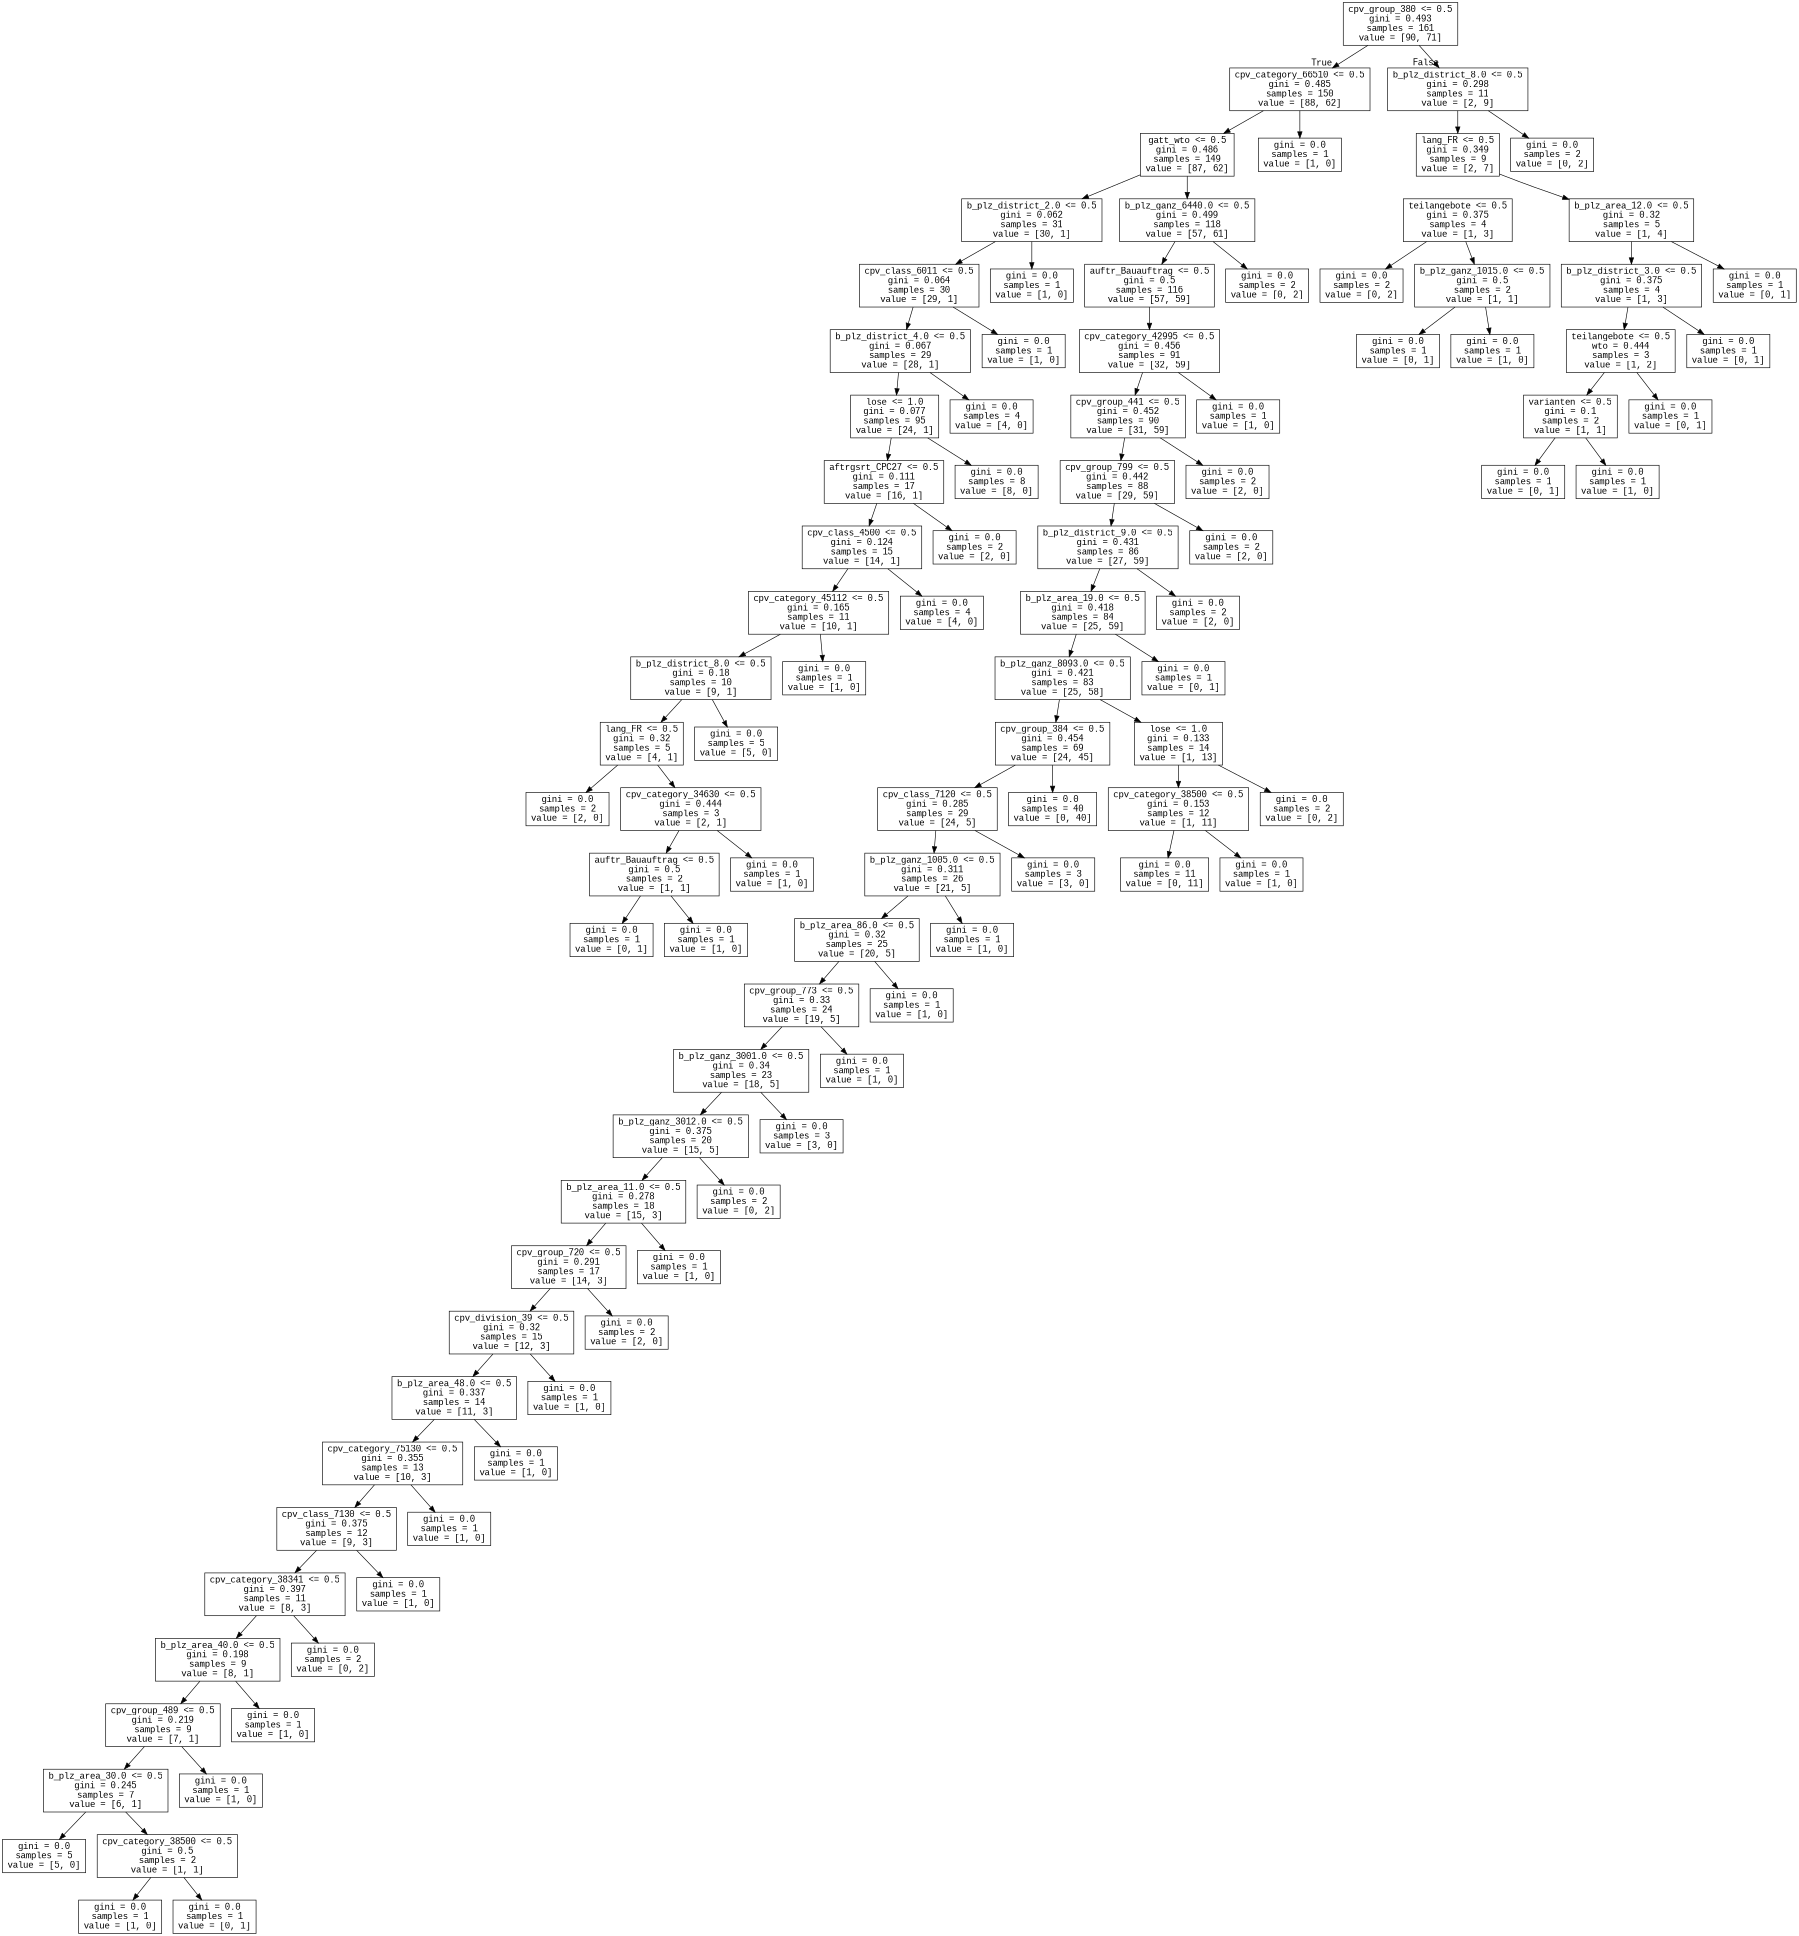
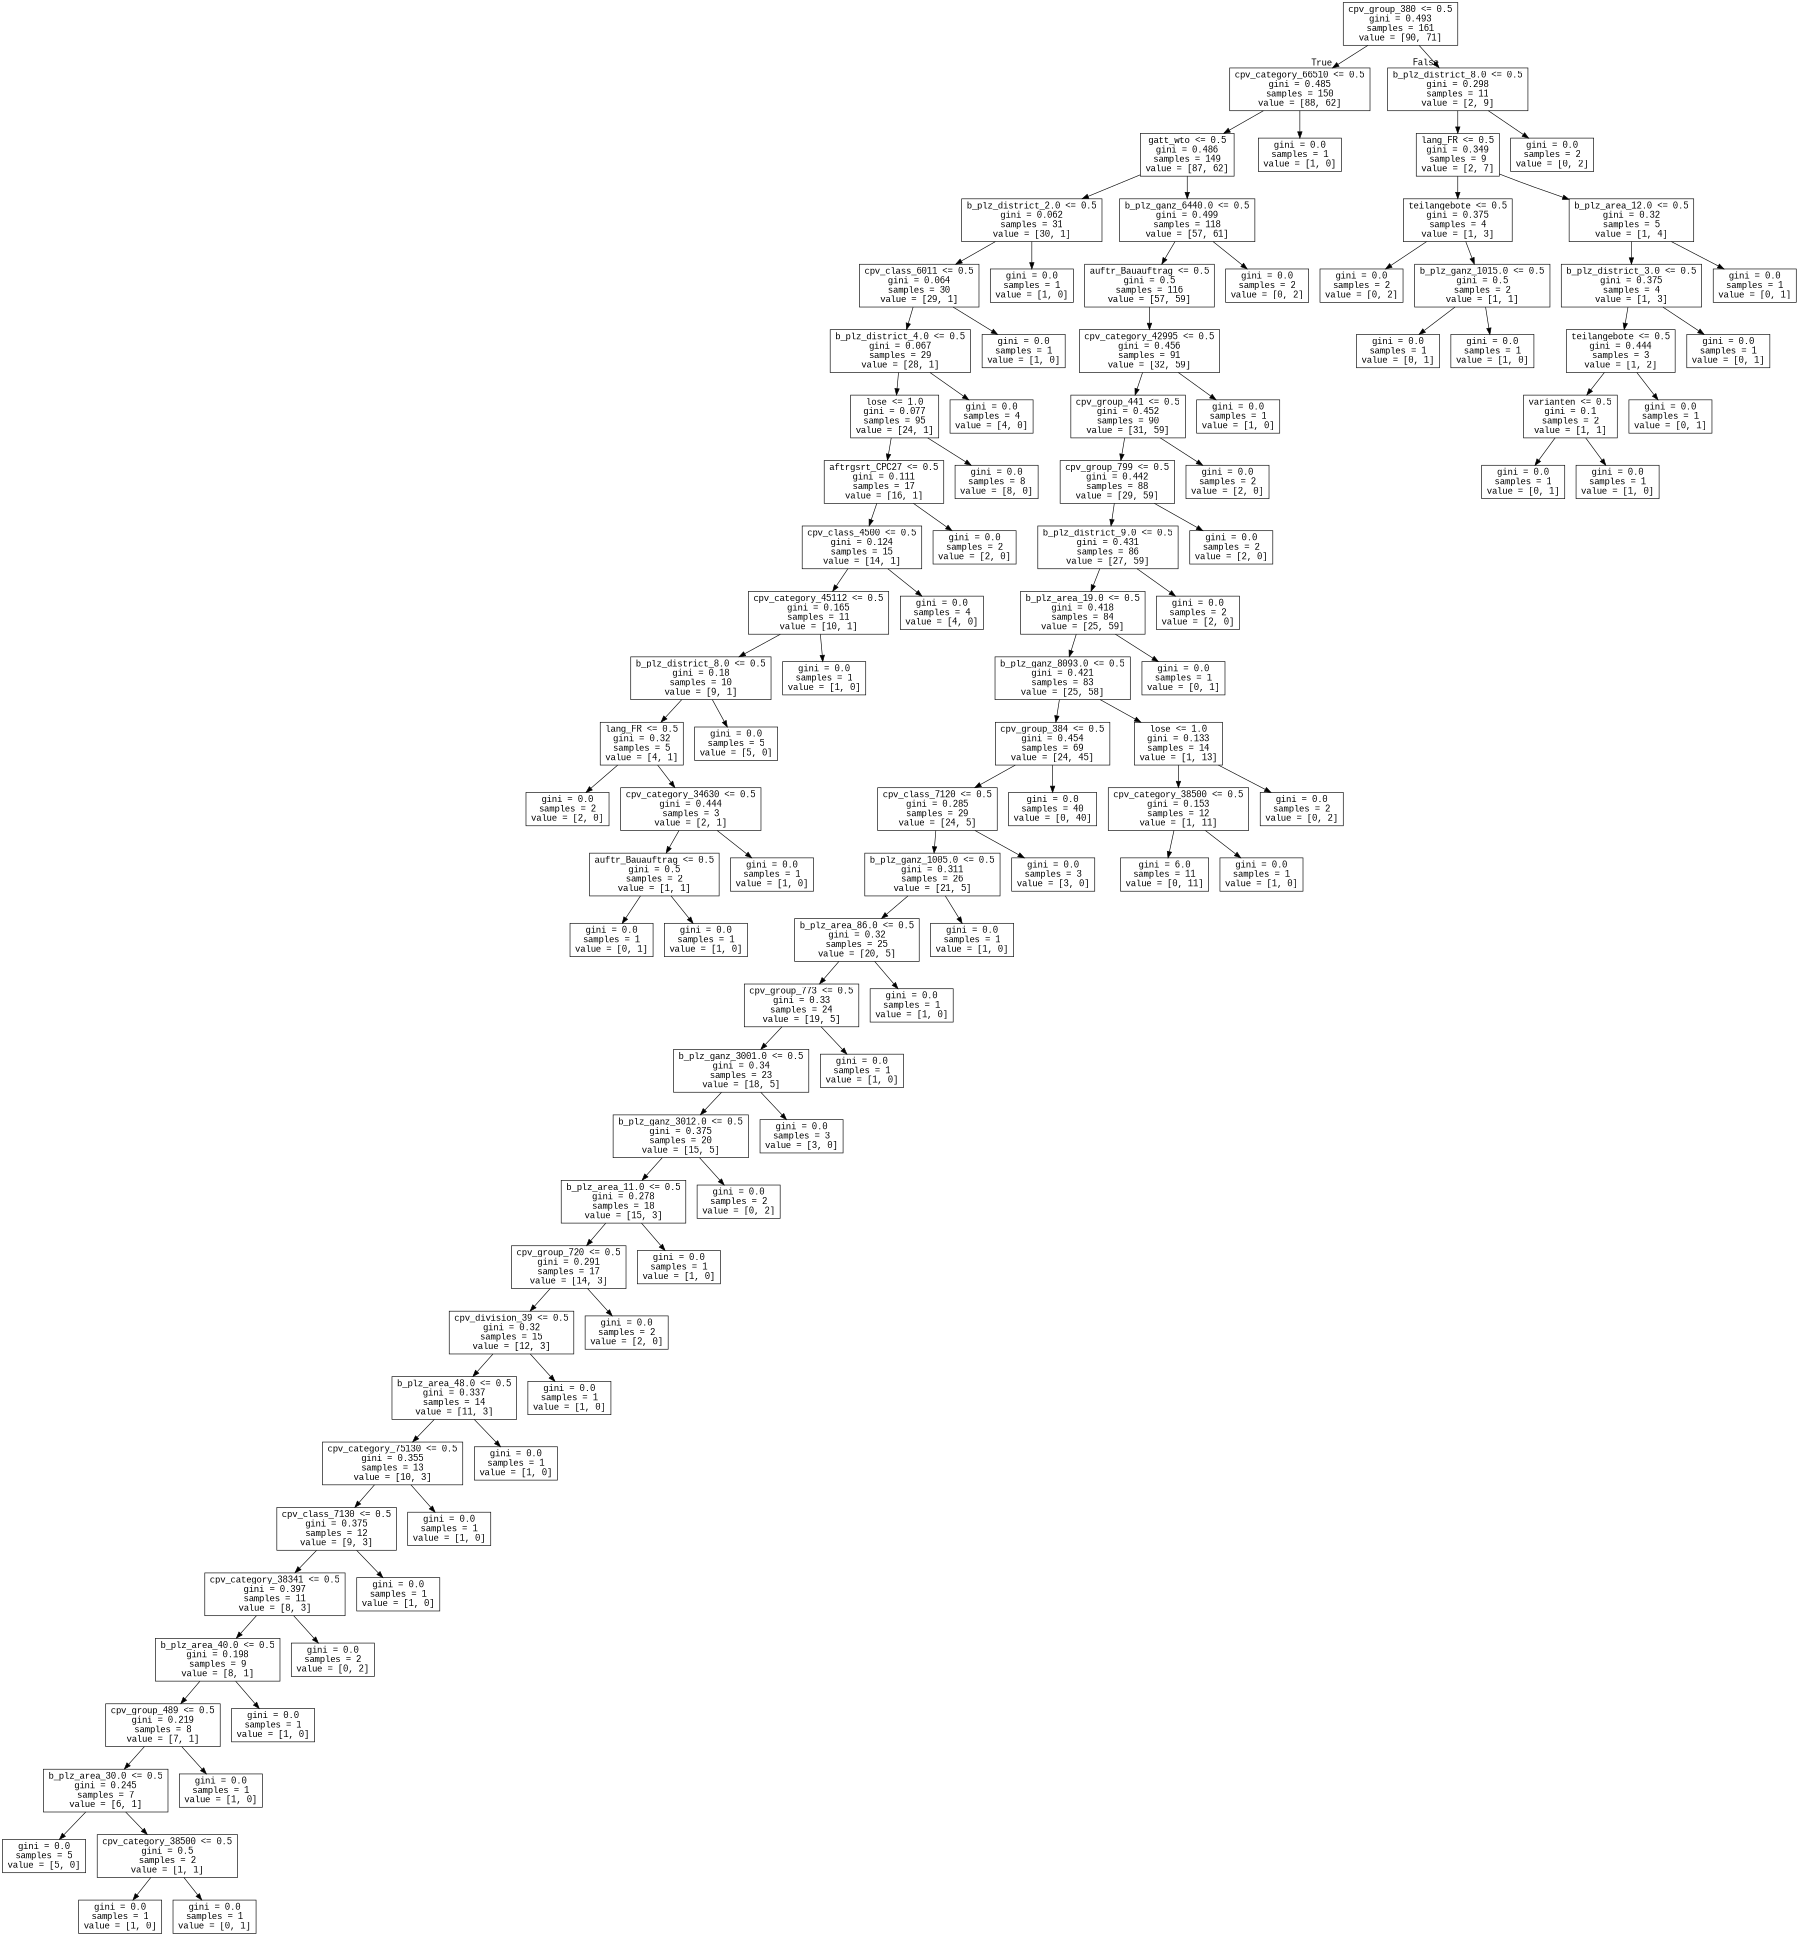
edge "lang_FR <= 0.5 gini = 0.349 samples = 9 value = [2, 7]" -> "teilangebote <= 0.5 gini = 0.375 samples = 4 value = [1, 3]": added
node "teilangebote <= 0.5 wto = 0.444 samples = 3 value = [1, 2]": label "teilangebote <= 0.5 wto = 0.444 samples = 3 value = [1, 2]" -> "teilangebote <= 0.5 gini = 0.444 samples = 3 value = [1, 2]"
node "gini = 0.0 samples = 11 value = [0, 11]": label "gini = 0.0 samples = 11 value = [0, 11]" -> "gini = 6.0 samples = 11 value = [0, 11]"
node "cpv_group_489 <= 0.5 gini = 0.219 samples = 9 value = [7, 1]": label "cpv_group_489 <= 0.5 gini = 0.219 samples = 9 value = [7, 1]" -> "cpv_group_489 <= 0.5 gini = 0.219 samples = 8 value = [7, 1]"
